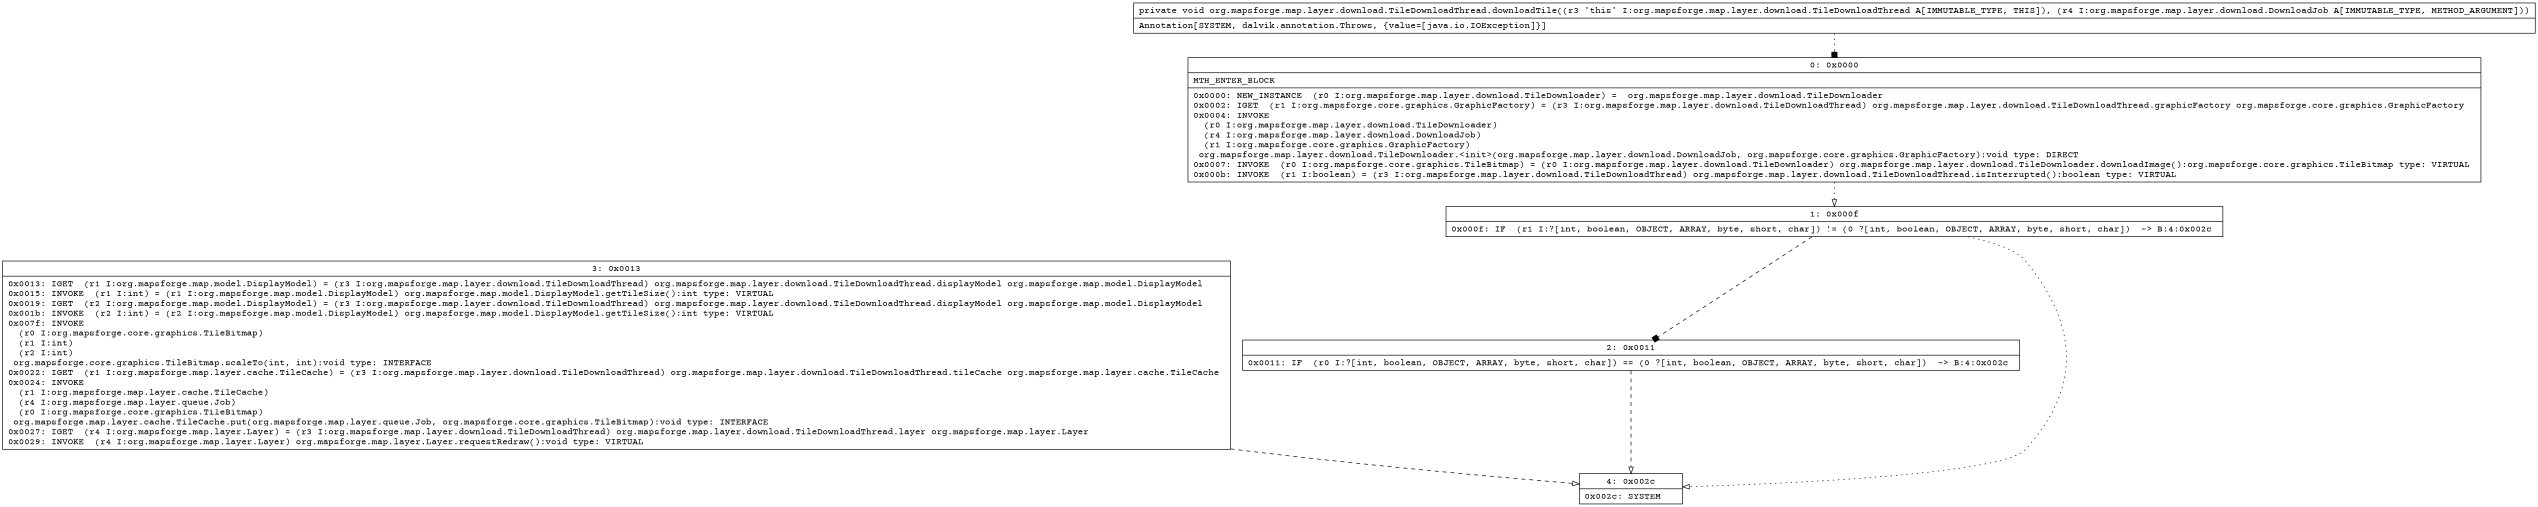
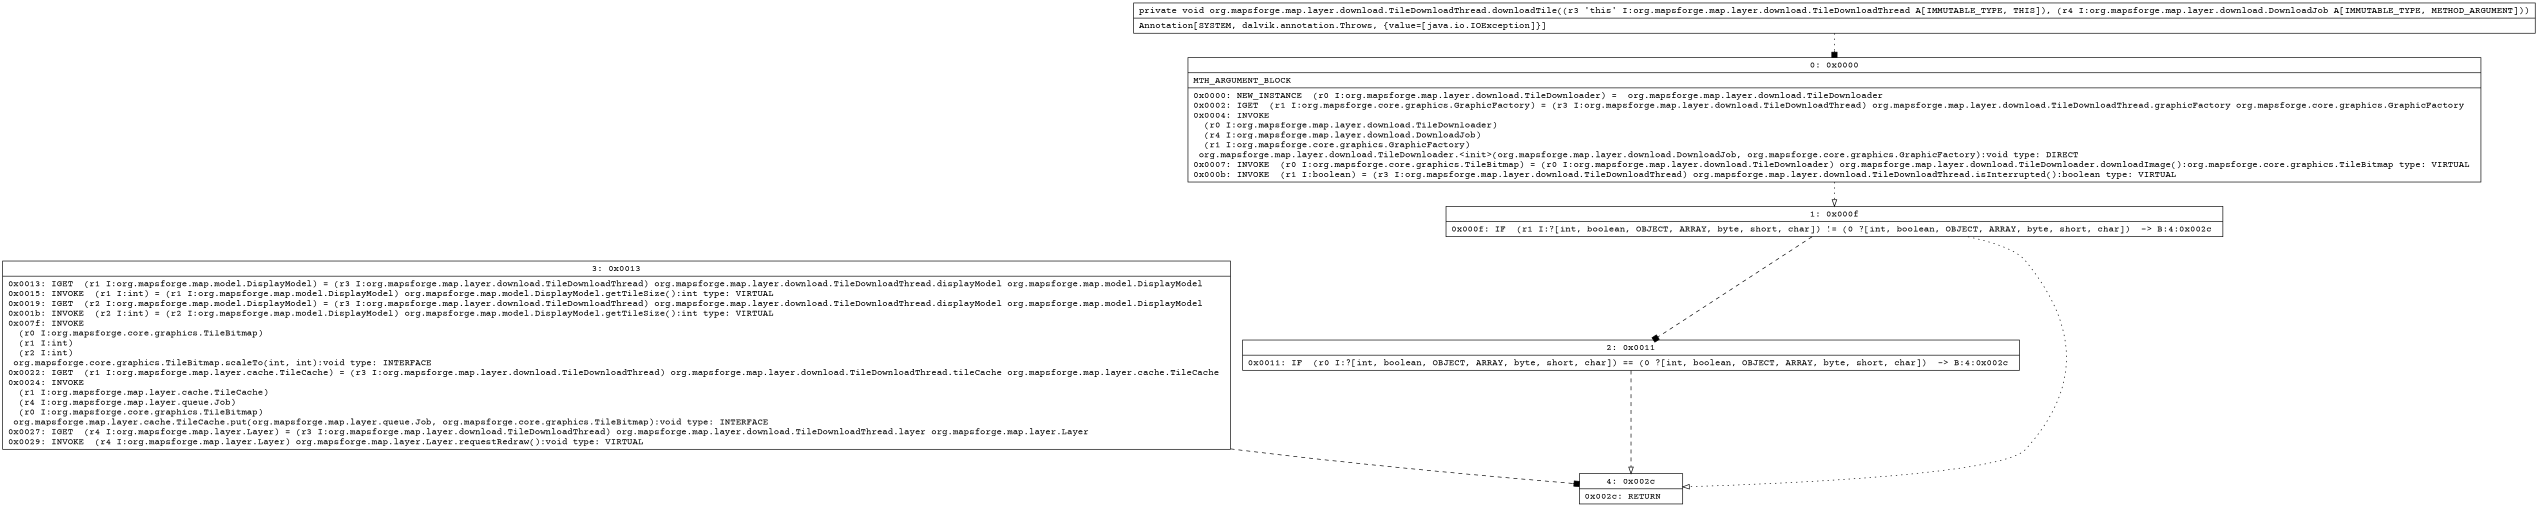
node "0: 0x0000": text "MTH_ENTER_BLOCK" -> "MTH_ARGUMENT_BLOCK"
edge "3: 0x0013" -> "4: 0x002c": arrowhead onormal -> box
node "4: 0x002c": text "0x002c: SYSTEM" -> "0x002c: RETURN"
